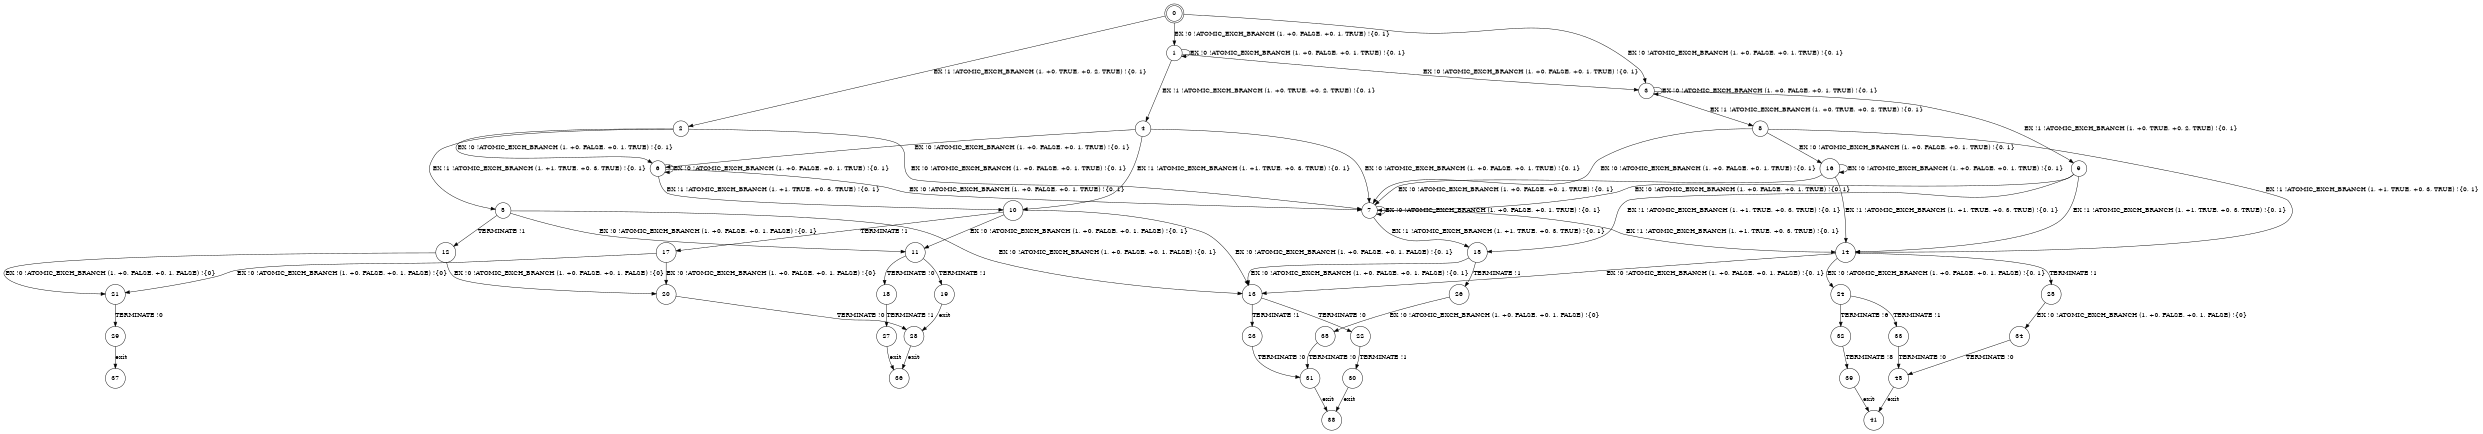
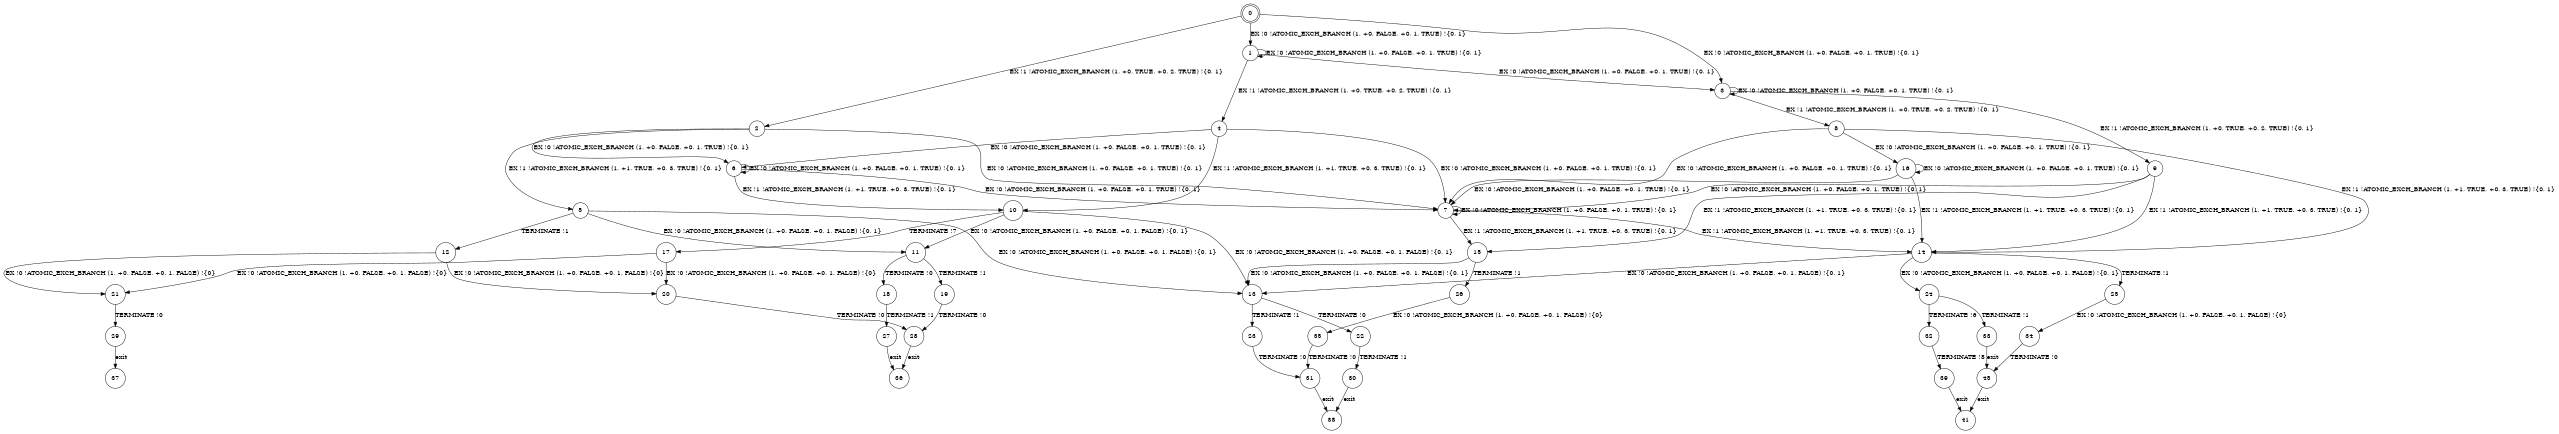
edge "10" -> "17": label "TERMINATE !1" -> "TERMINATE !7"
edge "19" -> "28": label "exit" -> "TERMINATE !0"
edge "33" -> "45": label "TERMINATE !0" -> "exit"
